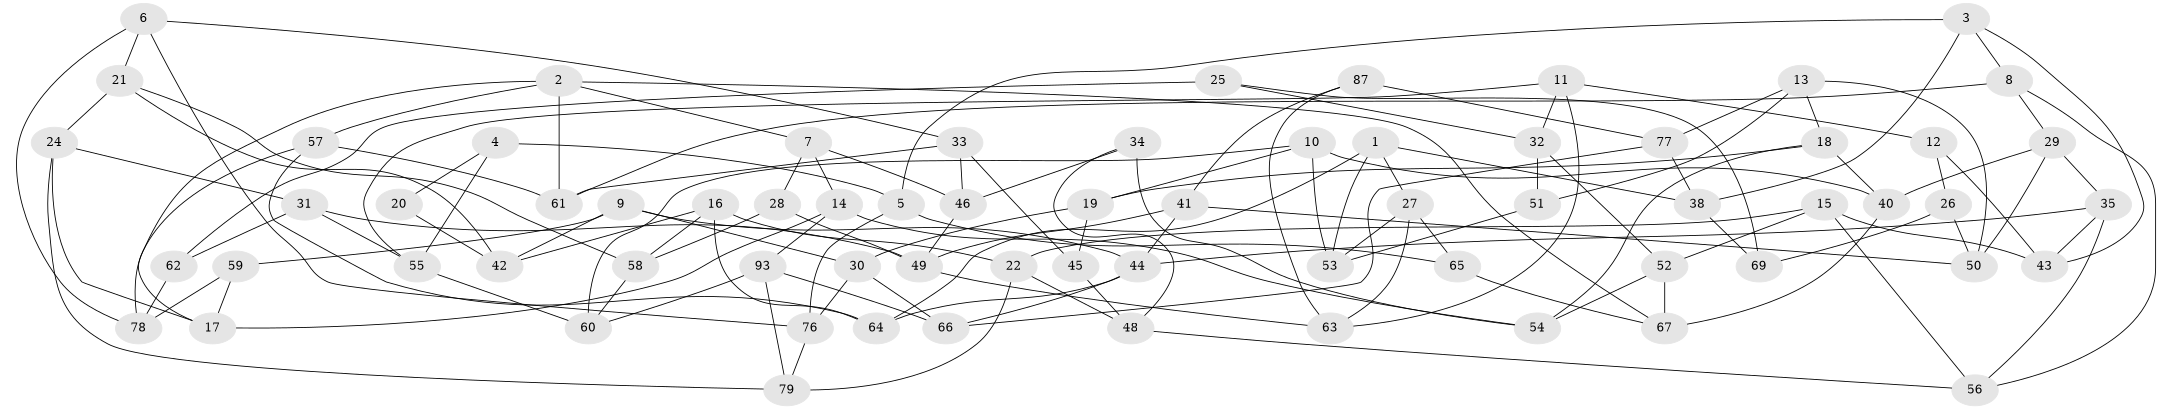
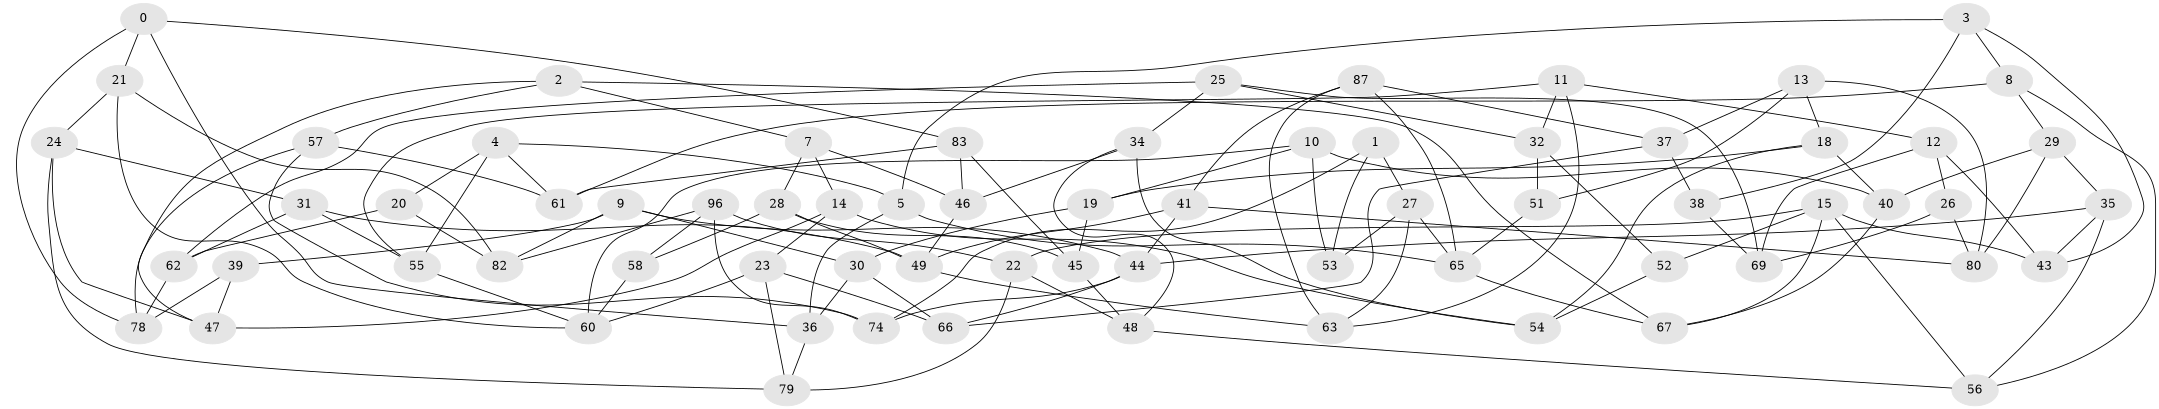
node "6": label "6" -> "0"
edge "25" -- "34": added
edge "2" -- "61": now "4" -- "61"
node "33": label "33" -> "83"
node "77": label "77" -> "37"
edge "87" -- "65": added
edge "21" -- "58": now "21" -- "60"
edge "12" -- "69": added
edge "1" -- "38": removed
node "16": label "16" -> "96"
edge "51" -- "53": now "51" -- "65"
edge "20" -- "62": added
edge "28" -- "45": added
node "59": label "59" -> "39"
node "42": label "42" -> "82"
node "93": label "93" -> "23"
node "50": label "50" -> "80"
edge "52" -- "67": now "15" -- "67"
node "17": label "17" -> "47"
node "76": label "76" -> "36"
node "64": label "64" -> "74"
